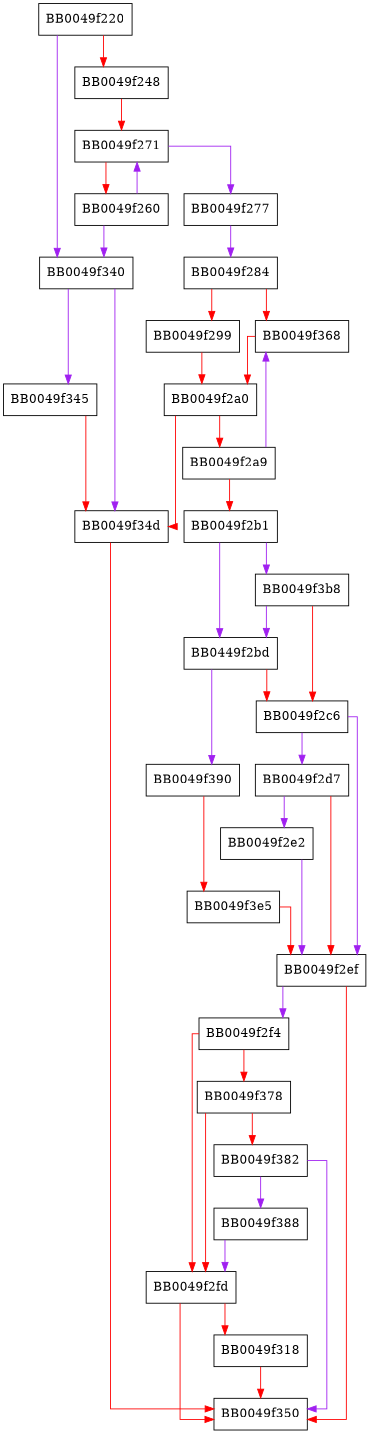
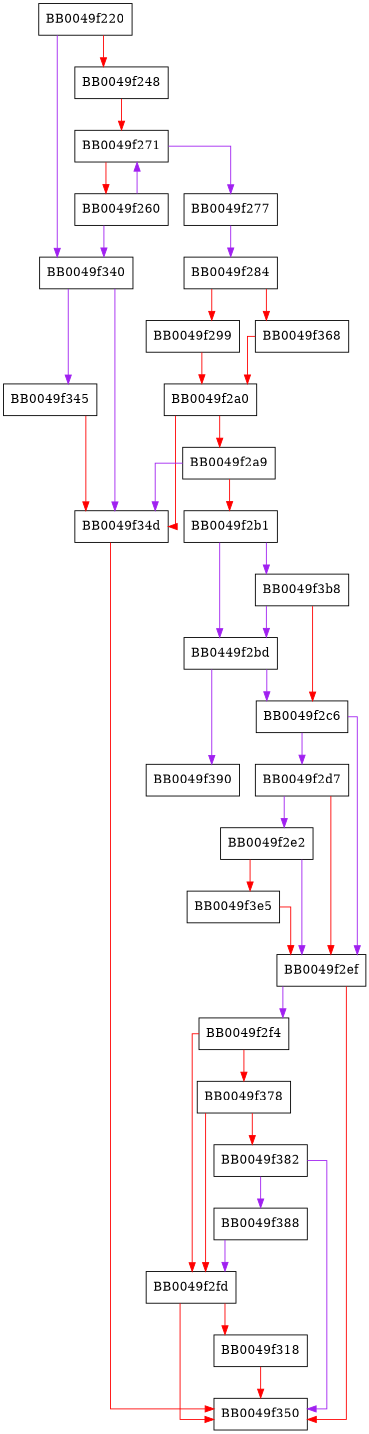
edge "BB0049f2a9" -> "BB0049f368": now "BB0049f2a9" -> "BB0049f34d"
edge "BB0449f2bd" -> "BB0049f2c6": color red -> purple
edge "BB0049f390" -> "BB0049f3e5": now "BB0049f2e2" -> "BB0049f3e5"
